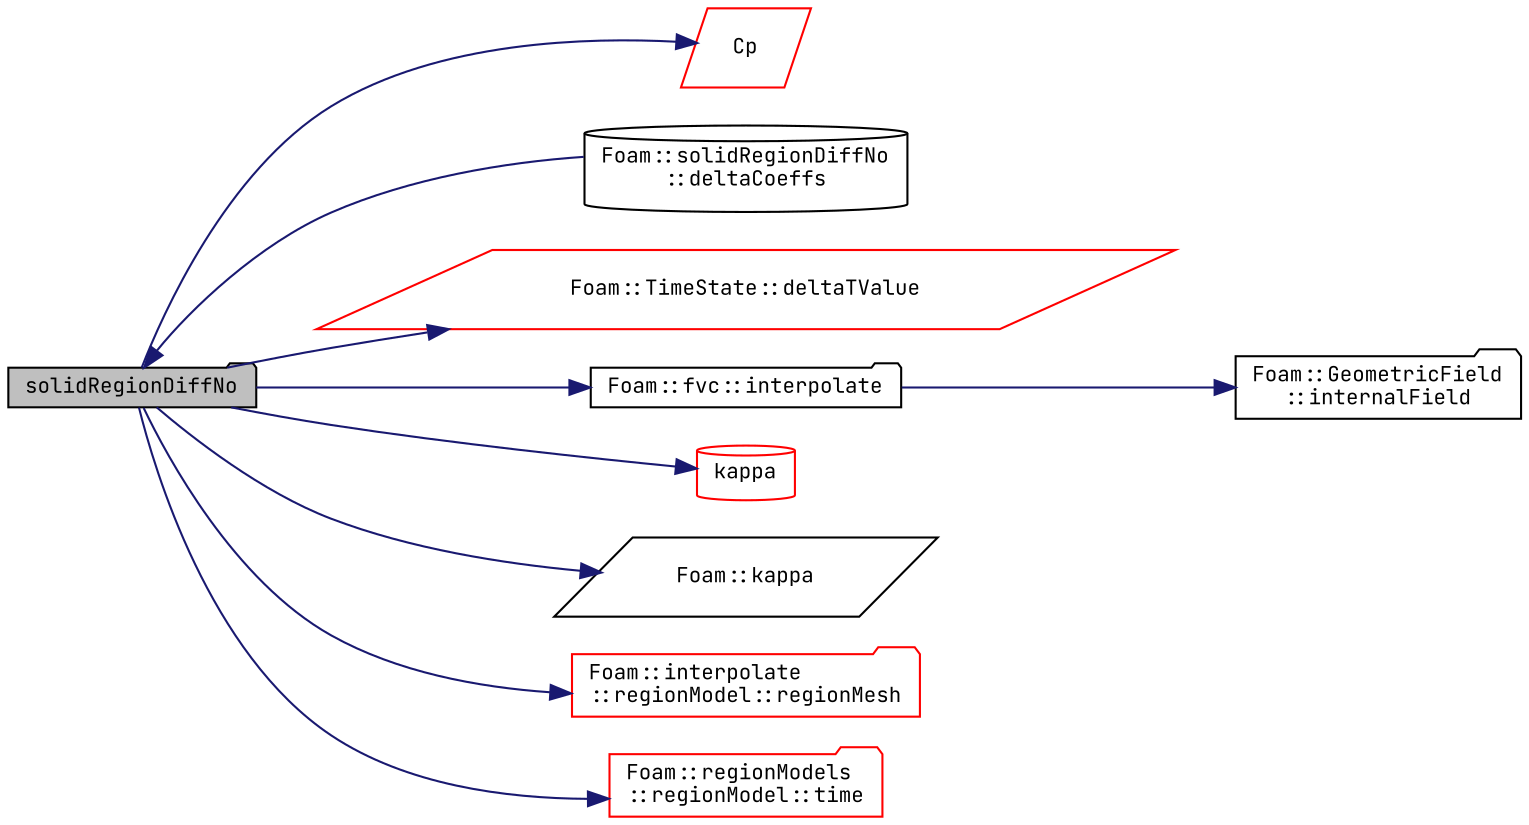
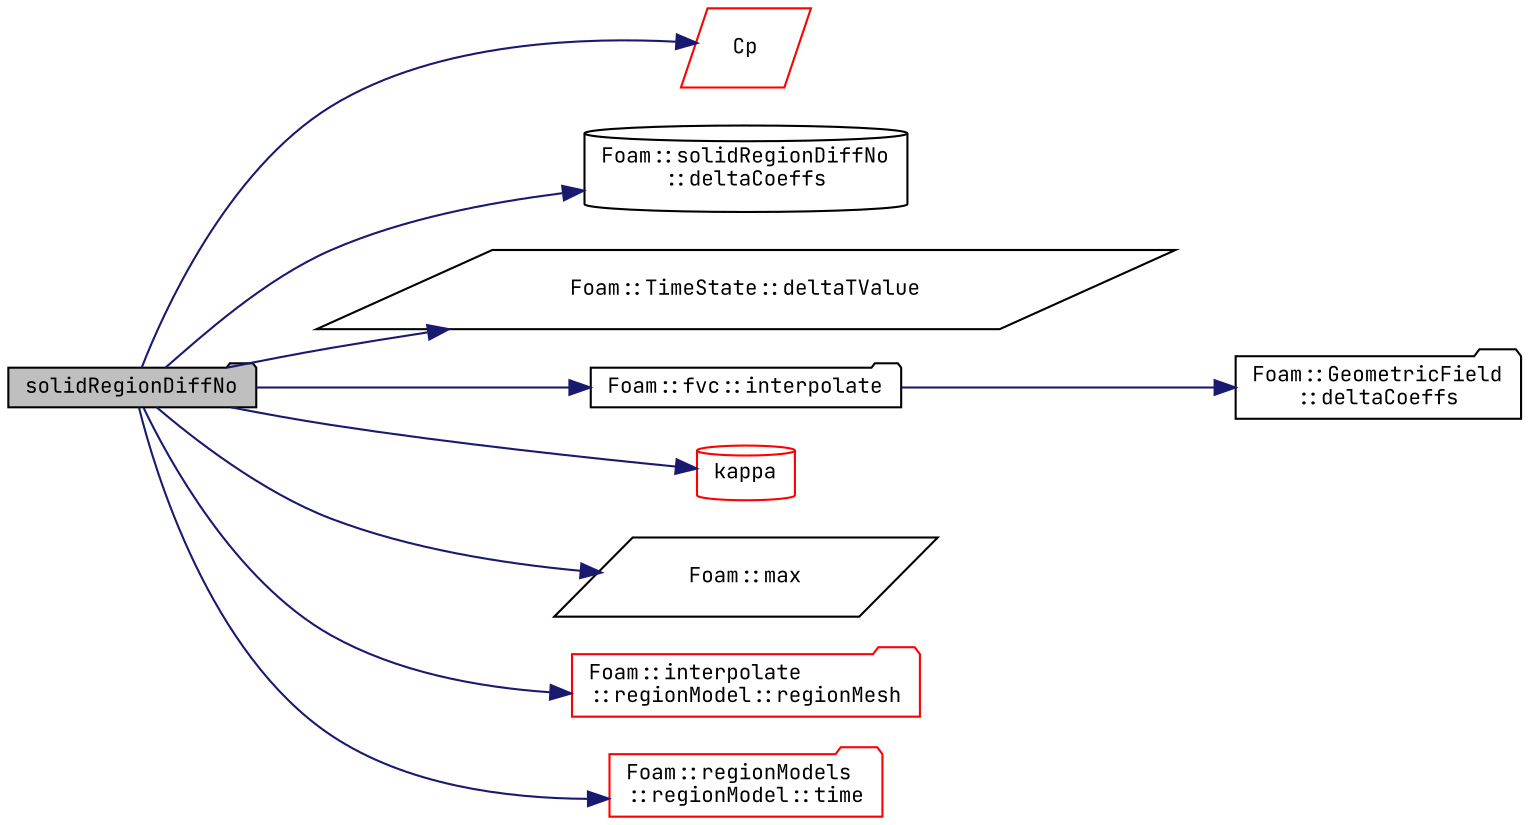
edge "Foam::solidRegionDiffNo ::deltaCoeffs" -> "solidRegionDiffNo": reversed
node "Foam::TimeState::deltaTValue": color red -> black
node "Foam::GeometricField ::internalField": label "Foam::GeometricField ::internalField" -> "Foam::GeometricField ::deltaCoeffs"
node "Foam::kappa": label "Foam::kappa" -> "Foam::max"
